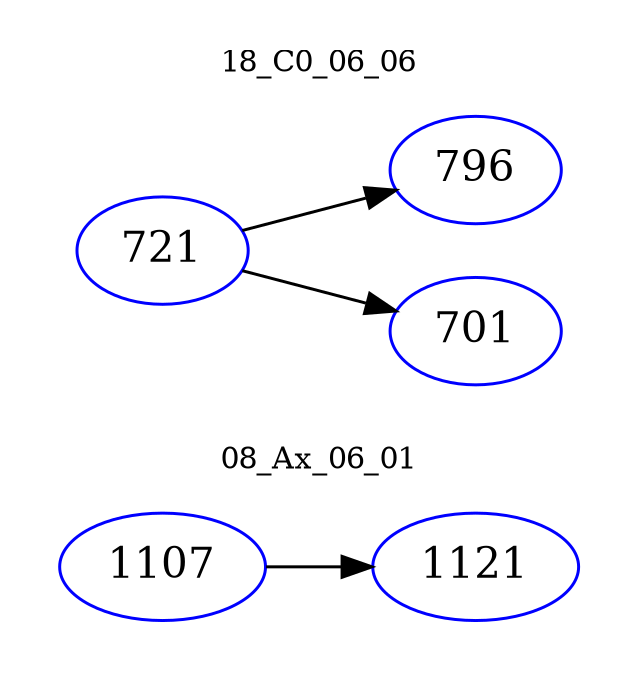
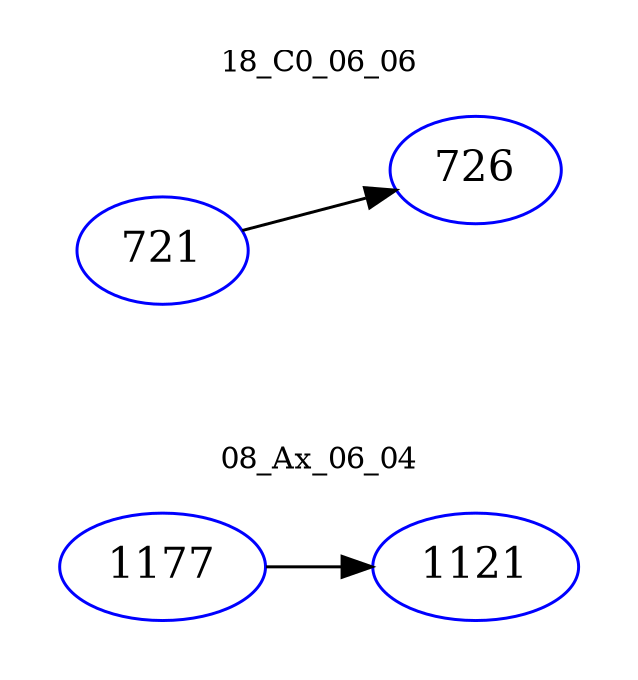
node "796": label "796" -> "726"
node "701": removed
cluster "08_Ax_06_01": label "08_Ax_06_01" -> "08_Ax_06_04"
node "1107": label "1107" -> "1177"
